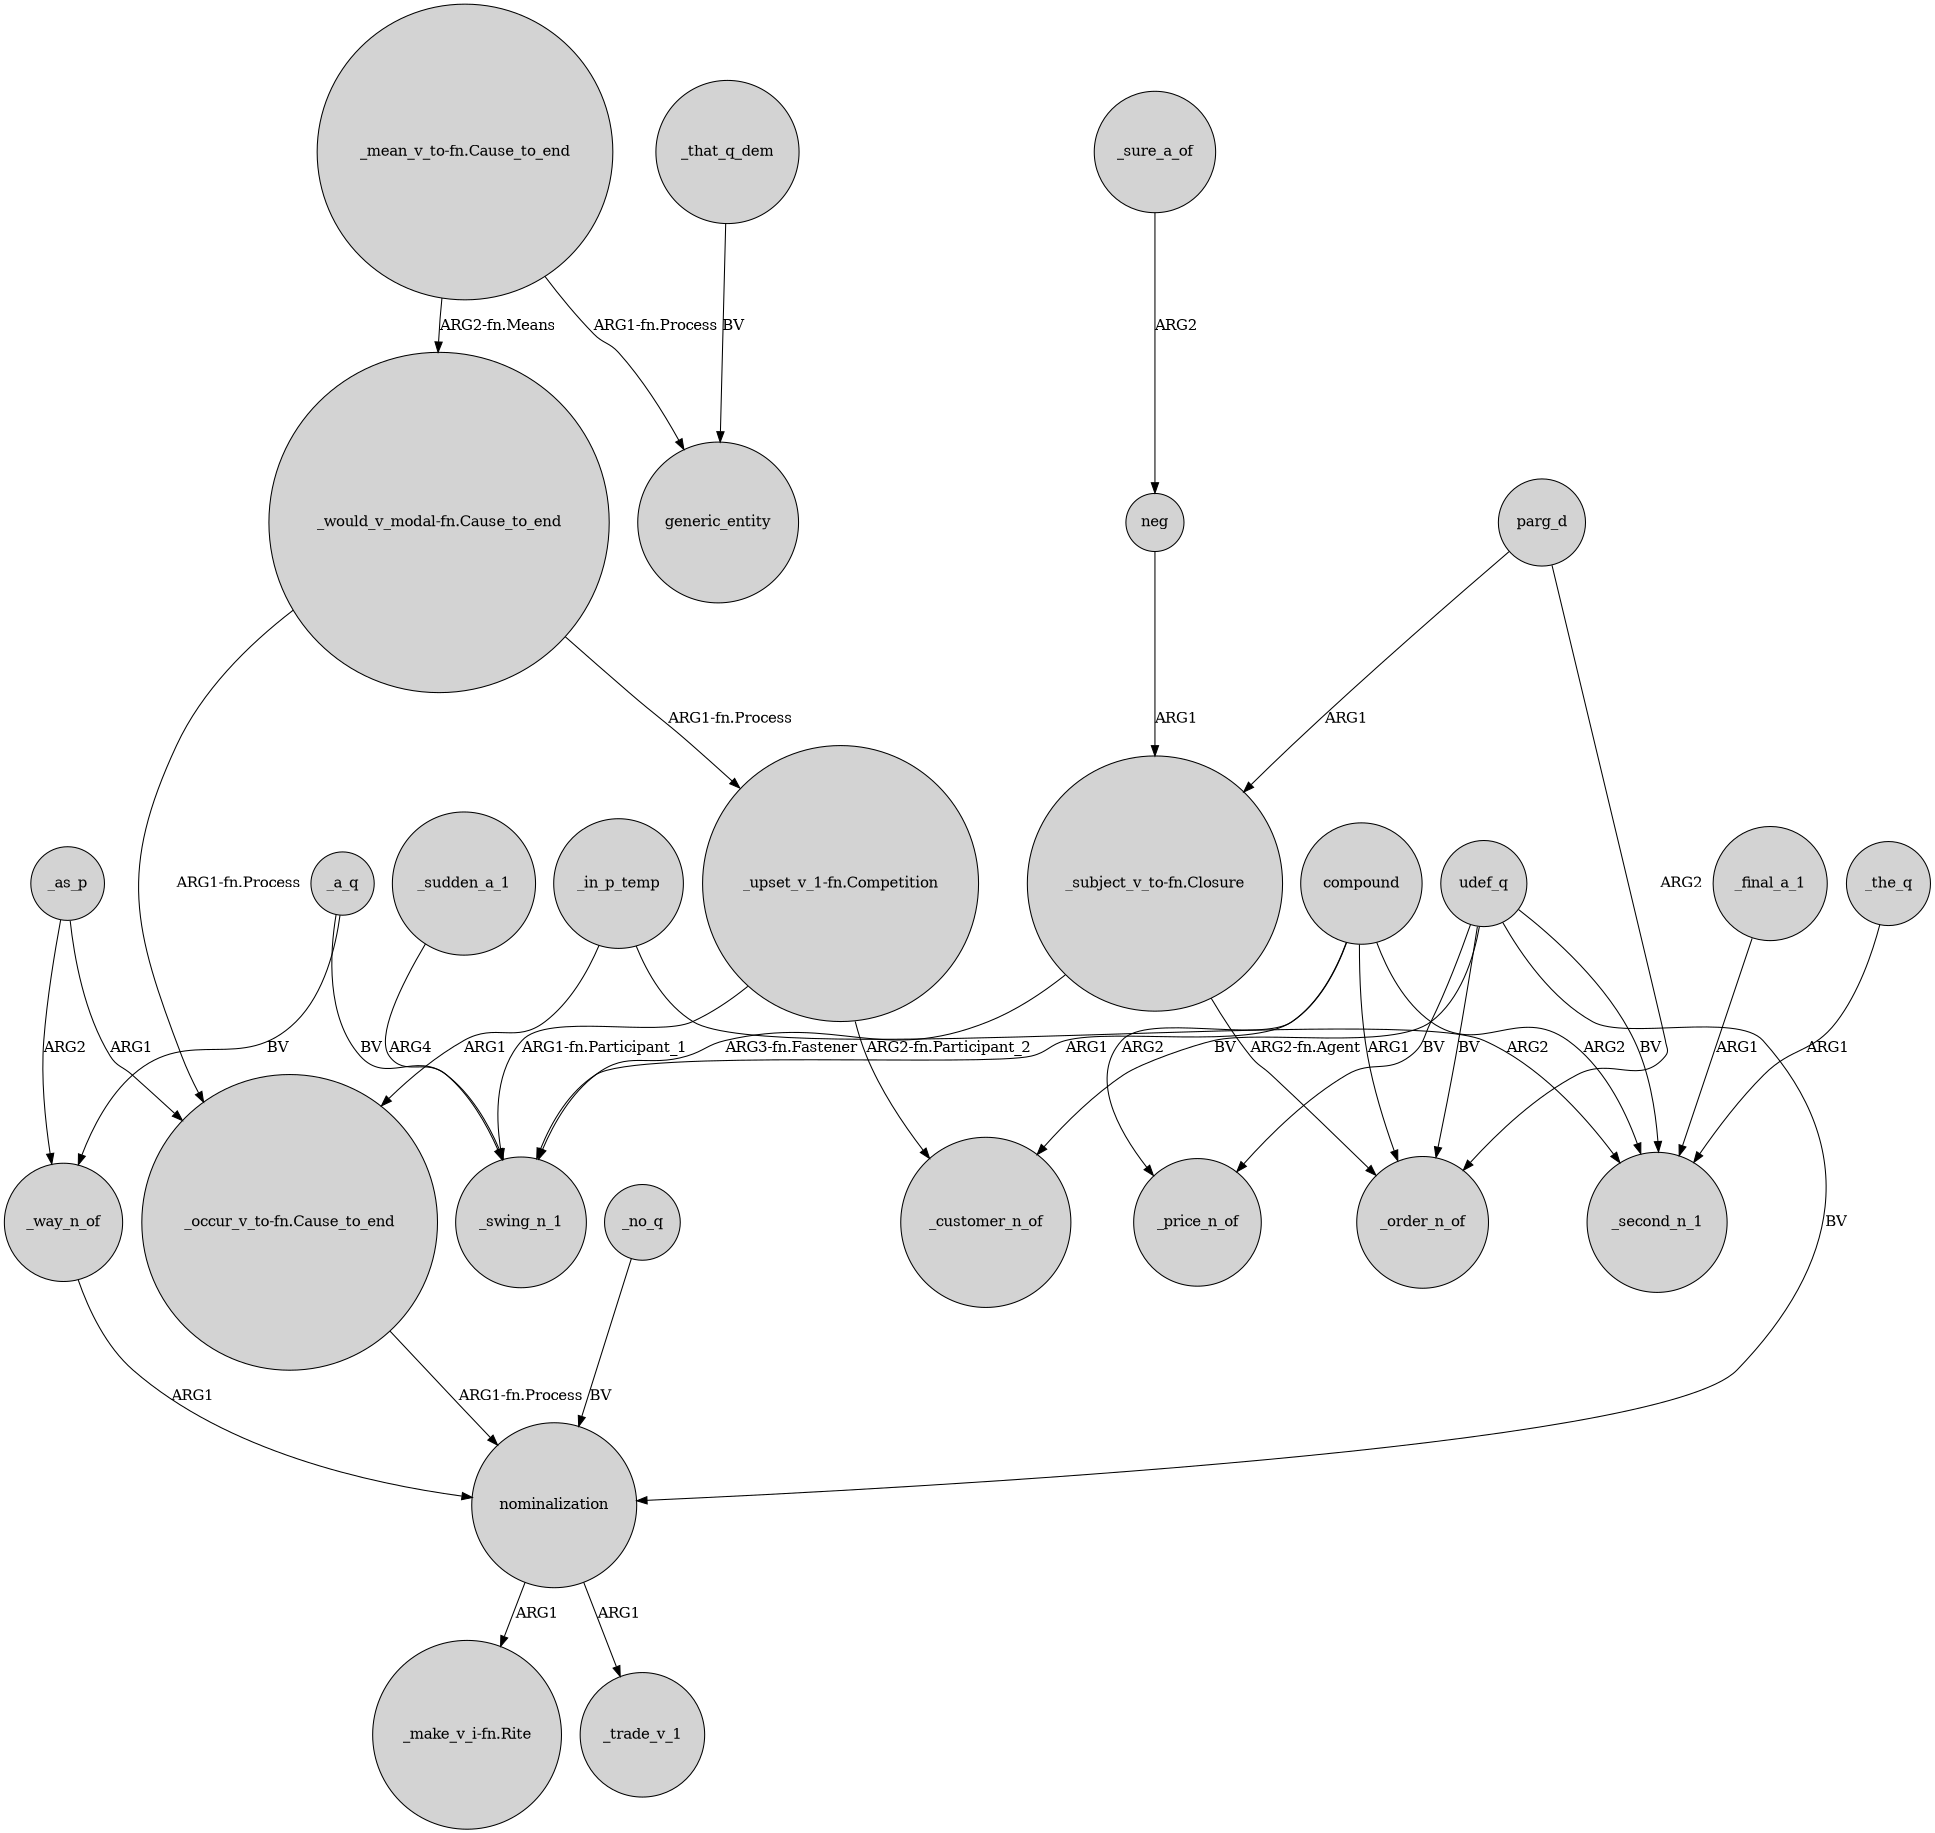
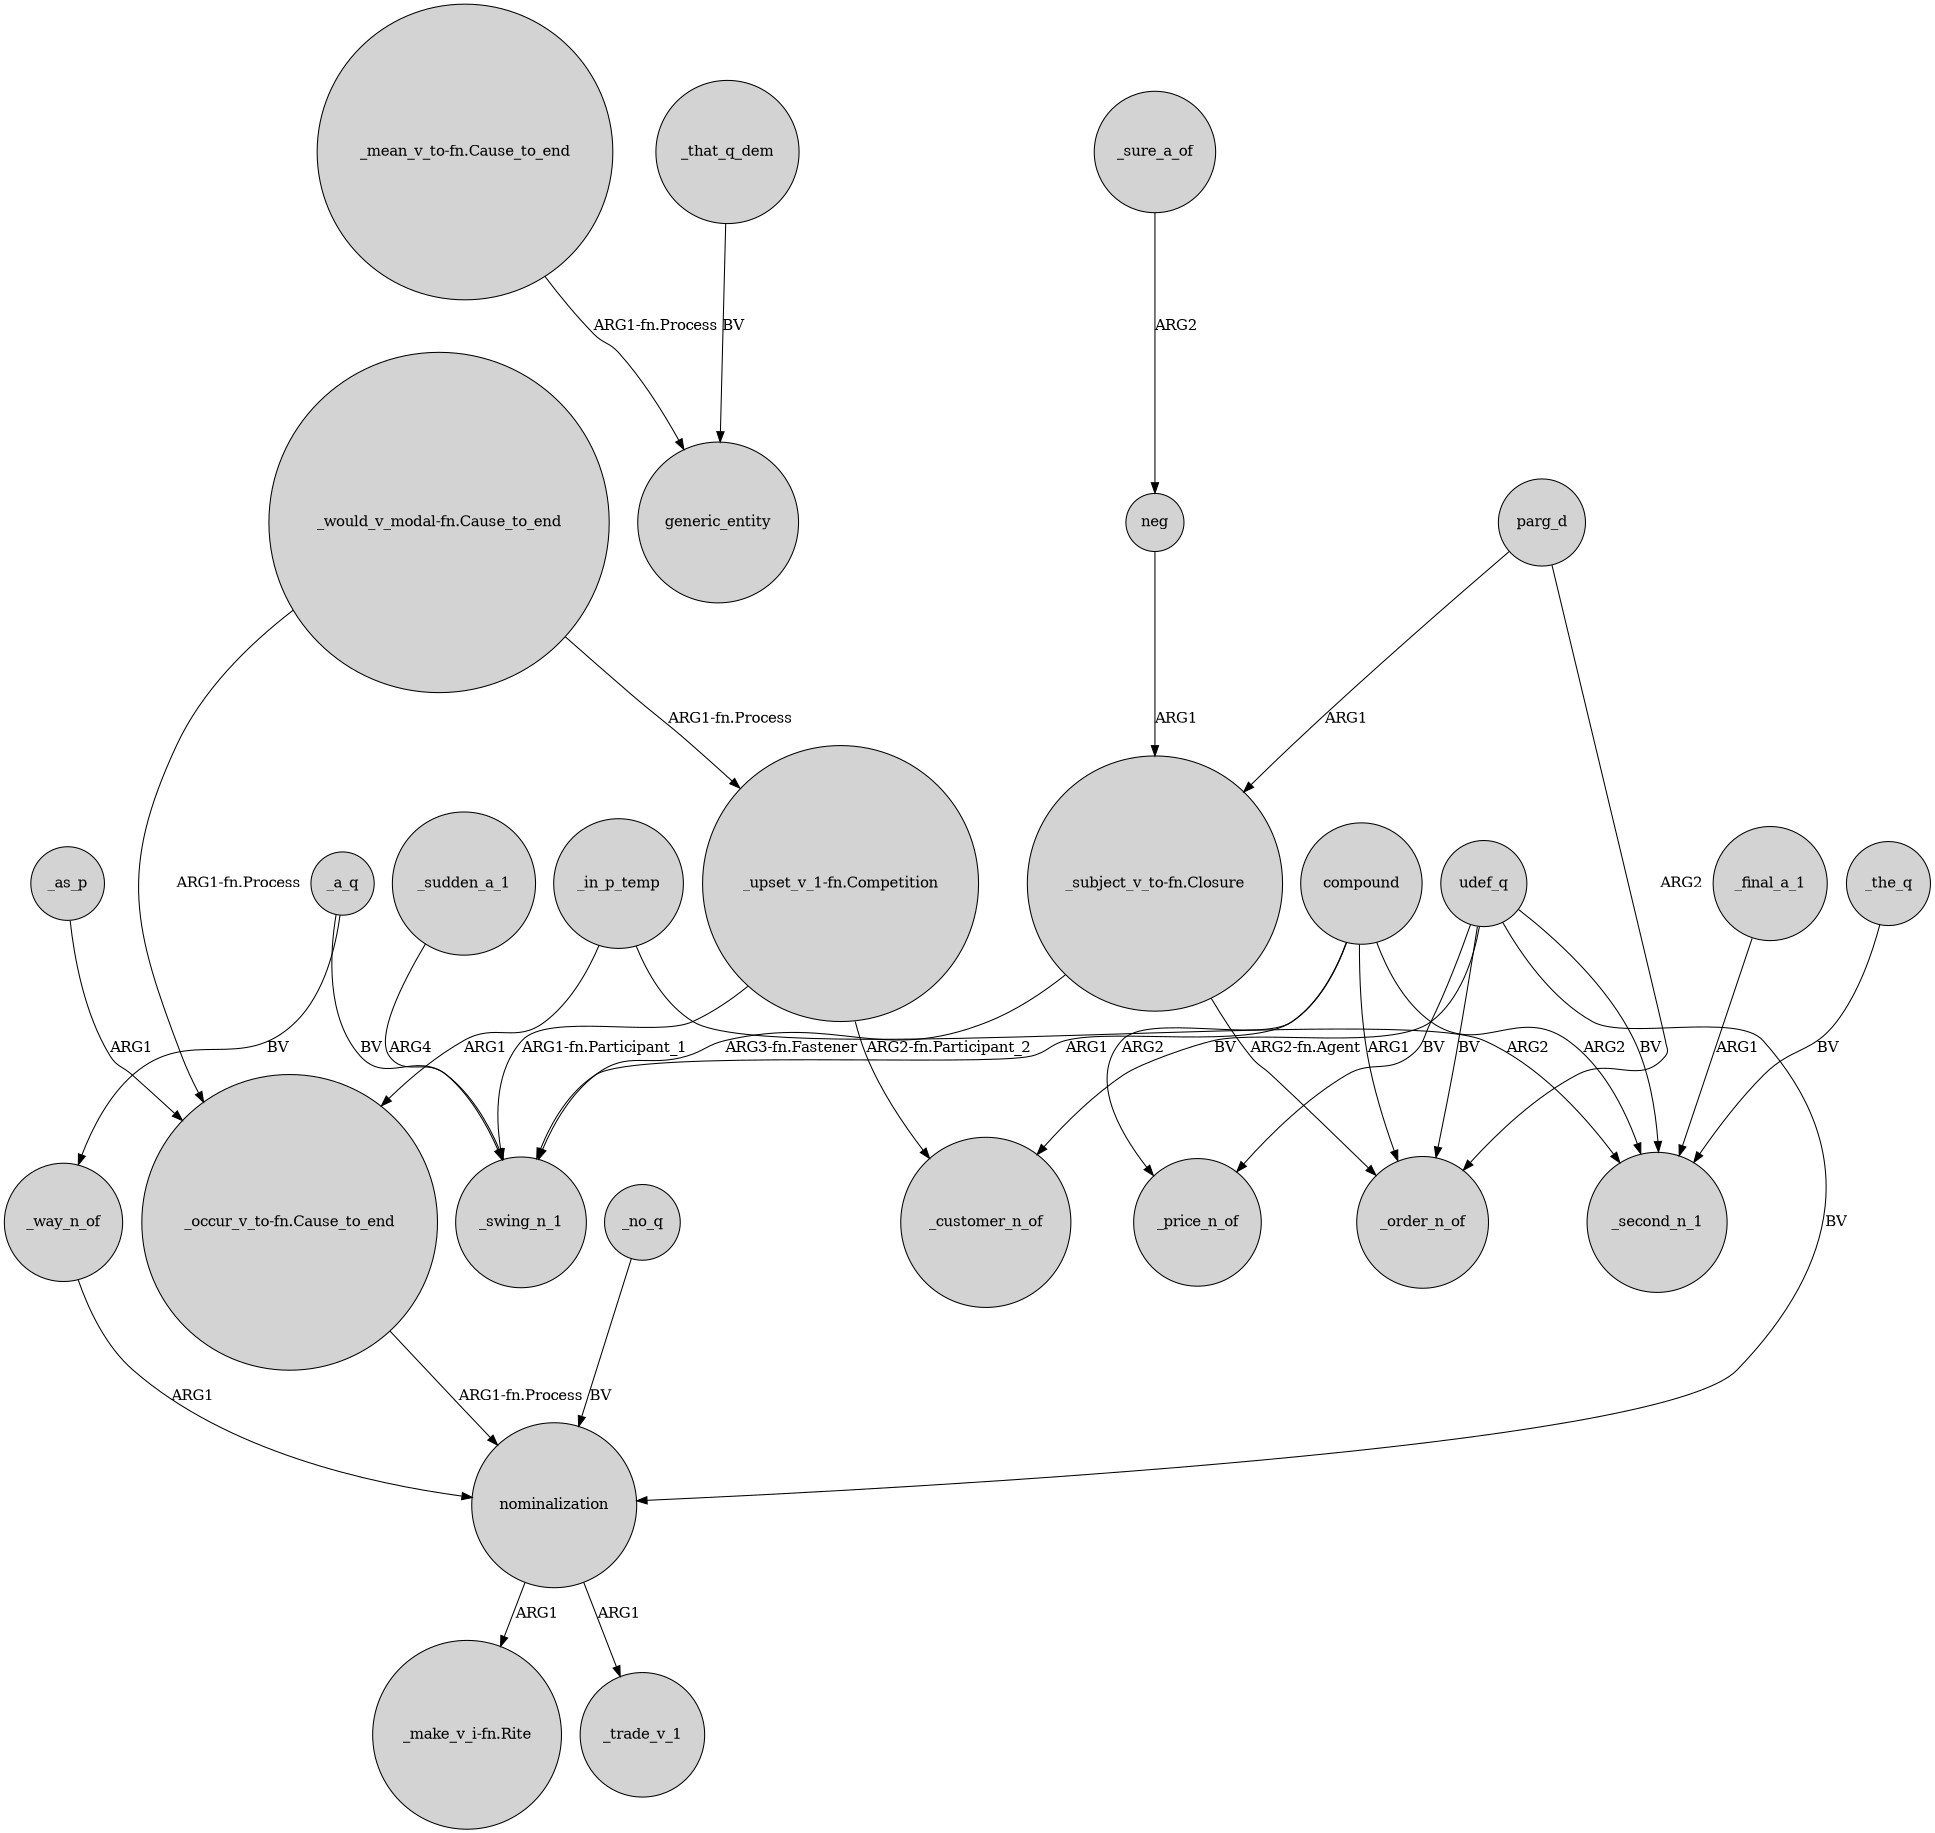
edge "_mean_v_to-fn.Cause_to_end" -> "_would_v_modal-fn.Cause_to_end": removed, label "ARG2-fn.Means"
edge "_as_p" -> "_way_n_of": removed, label "ARG2"
edge "_the_q" -> "_second_n_1": label "ARG1" -> "BV"
